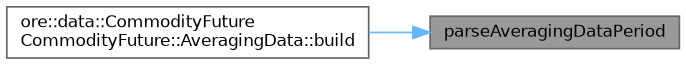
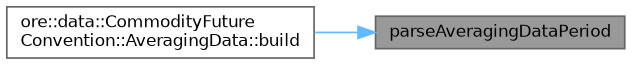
node "ore::data::CommodityFuture CommodityFuture::AveragingData::build": label "ore::data::CommodityFuture CommodityFuture::AveragingData::build" -> "ore::data::CommodityFuture Convention::AveragingData::build"
